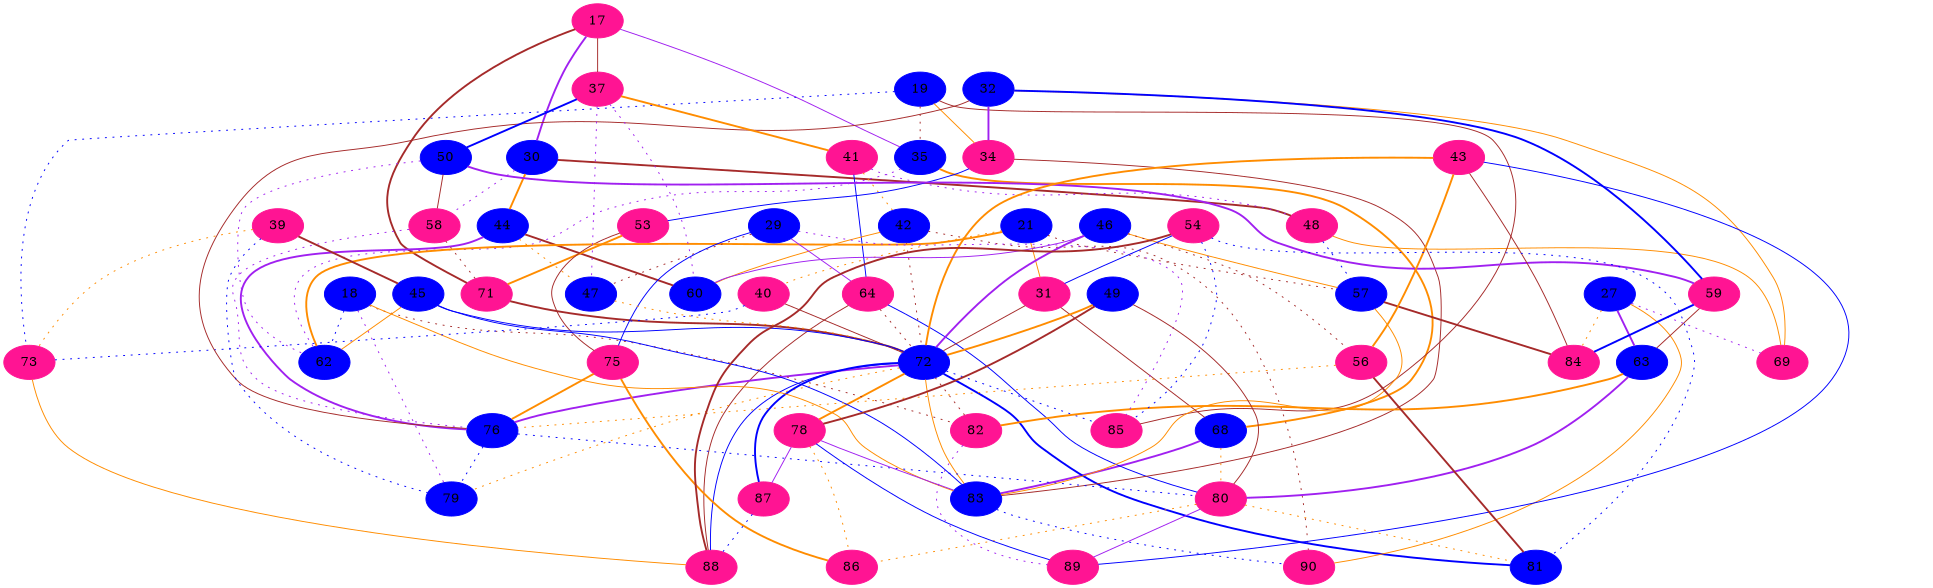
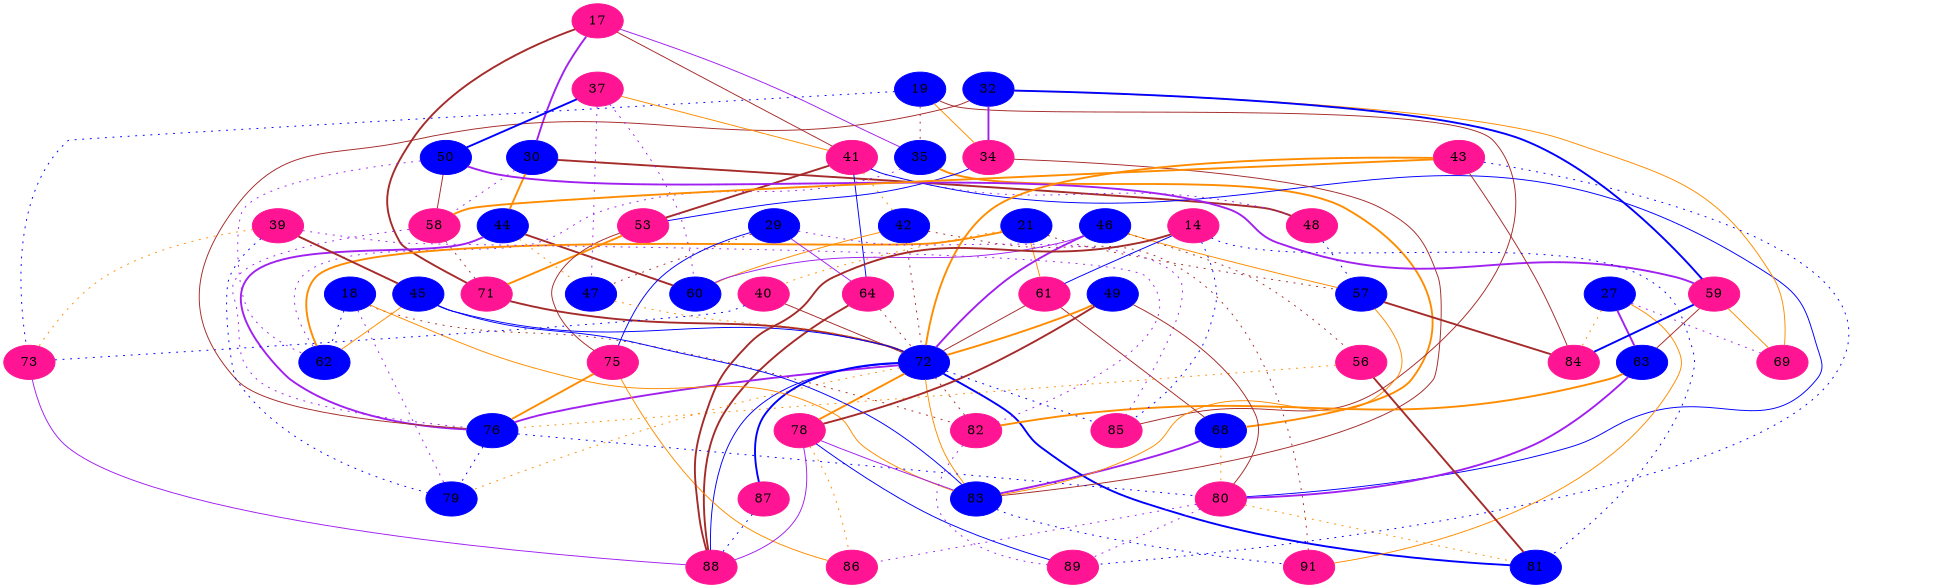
edge "17" -- "37": now "17" -- "41"
edge "37" -- "41": style bold -> solid
edge "41" -- "53": added
node "54": label "54" -> "14"
edge "48" -- "69": now "59" -- "69"
edge "39" -- "82": added
edge "43" -- "56": now "43" -- "58"
node "31": label "31" -> "61"
edge "64" -- "88": style solid -> bold
edge "64" -- "80": now "41" -- "80"
edge "43" -- "89": style solid -> dotted
edge "78" -- "87": now "78" -- "88"
edge "75" -- "86": style bold -> solid
edge "73" -- "88": color darkorange -> purple
edge "80" -- "86": color darkorange -> purple
edge "80" -- "89": style solid -> dotted
node "90": label "90" -> "91"
